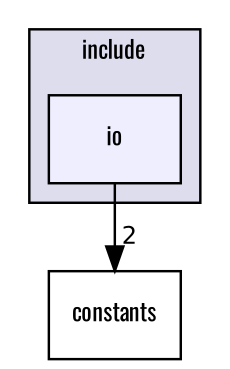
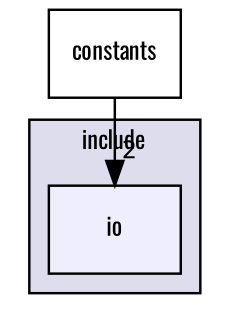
edge "io" -> "constants": reversed
